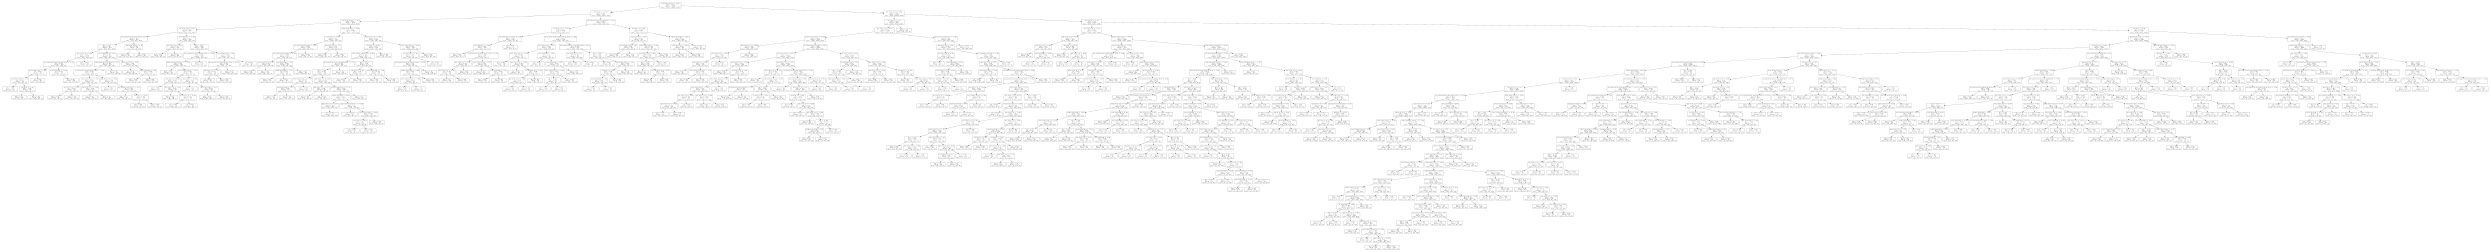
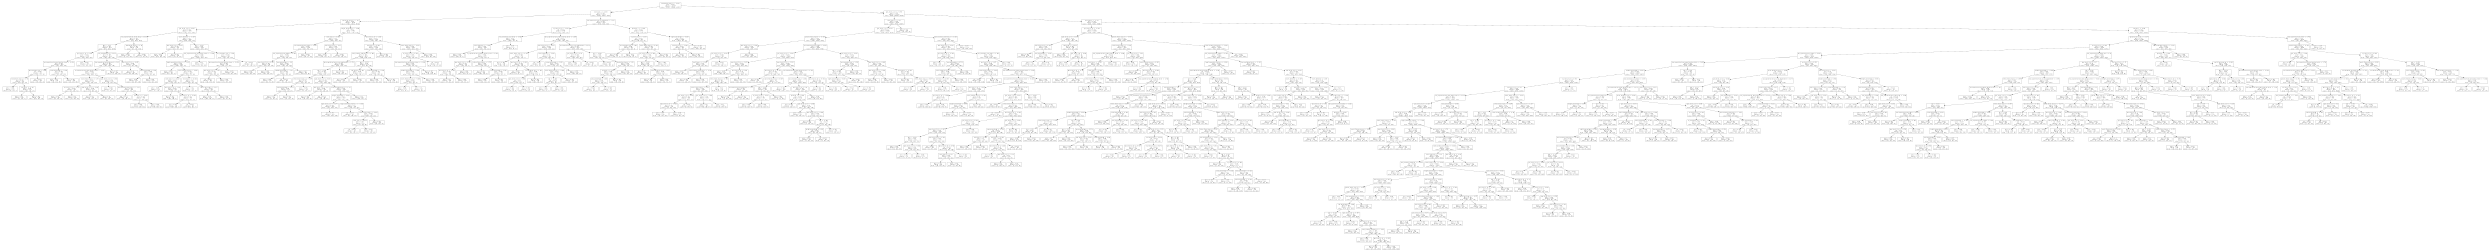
node "gini = 0.55 samples = 127 value = [20, 122, 69]": added
node "gini = 0.478 samples = 140 value = [13, 154, 65]": added
node "gini = 0.495 samples = 481 value = [4, 317, 422]": removed
